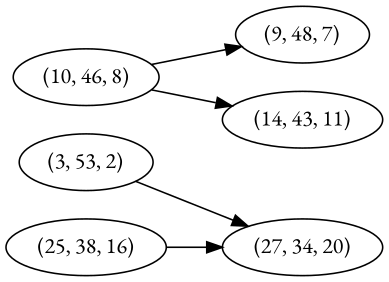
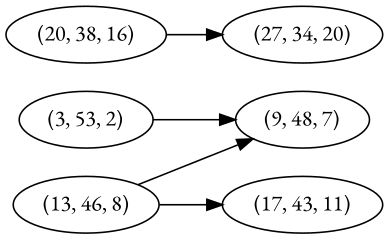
node "(10, 46, 8)": label "(10, 46, 8)" -> "(13, 46, 8)"
node "(14, 43, 11)": label "(14, 43, 11)" -> "(17, 43, 11)"
edge "(3, 53, 2)" -> "(27, 34, 20)": now "(3, 53, 2)" -> "(9, 48, 7)"
node "(25, 38, 16)": label "(25, 38, 16)" -> "(20, 38, 16)"
